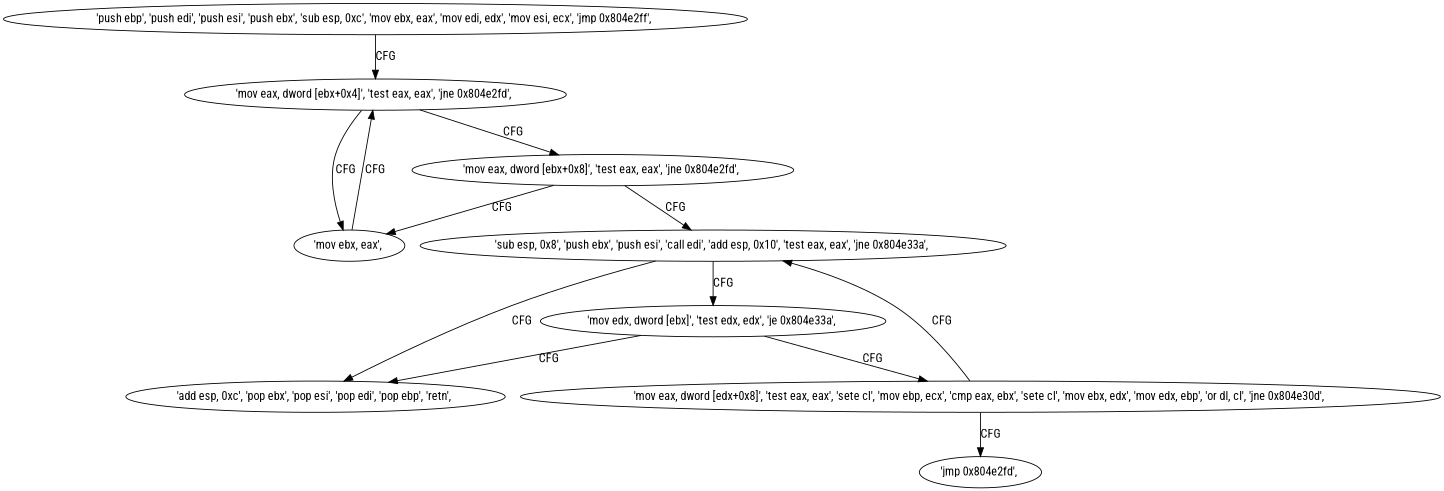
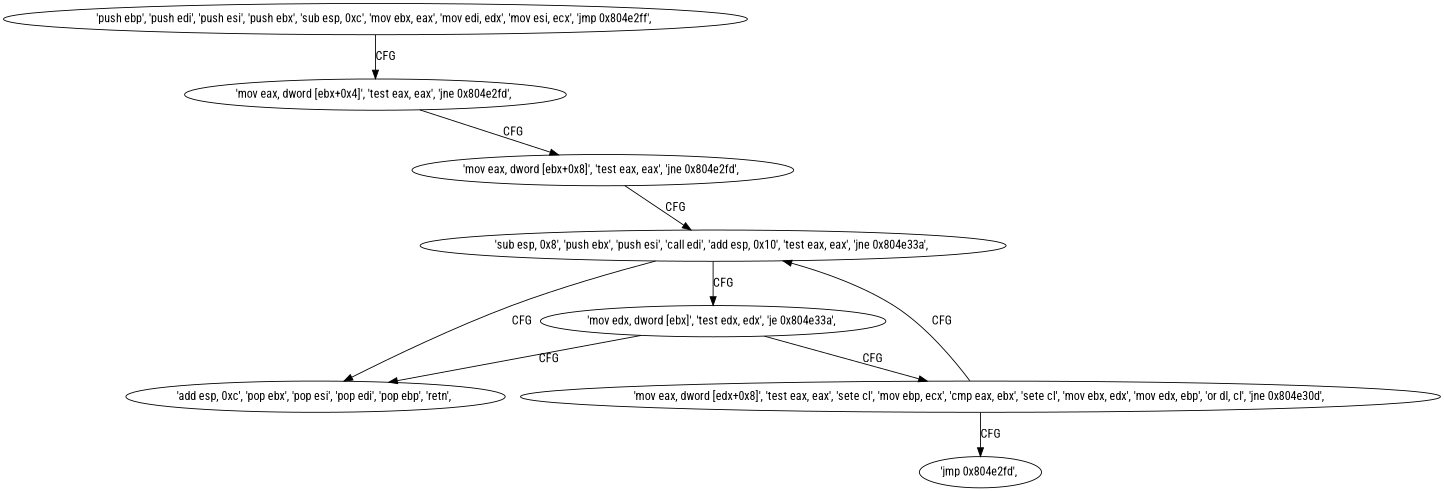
node "'mov ebx, eax',": removed
